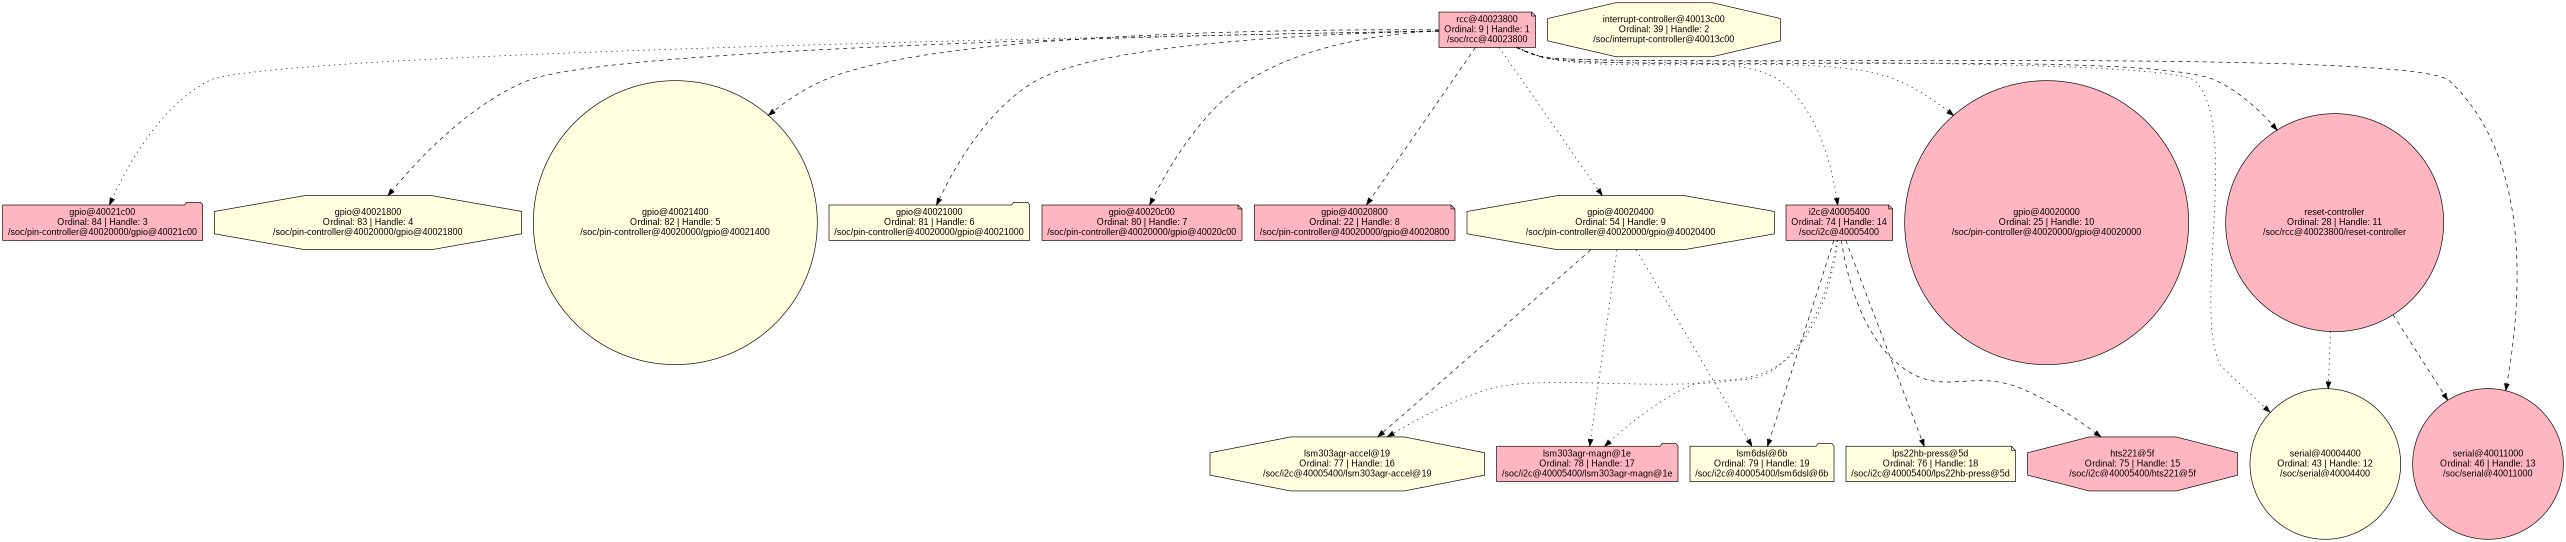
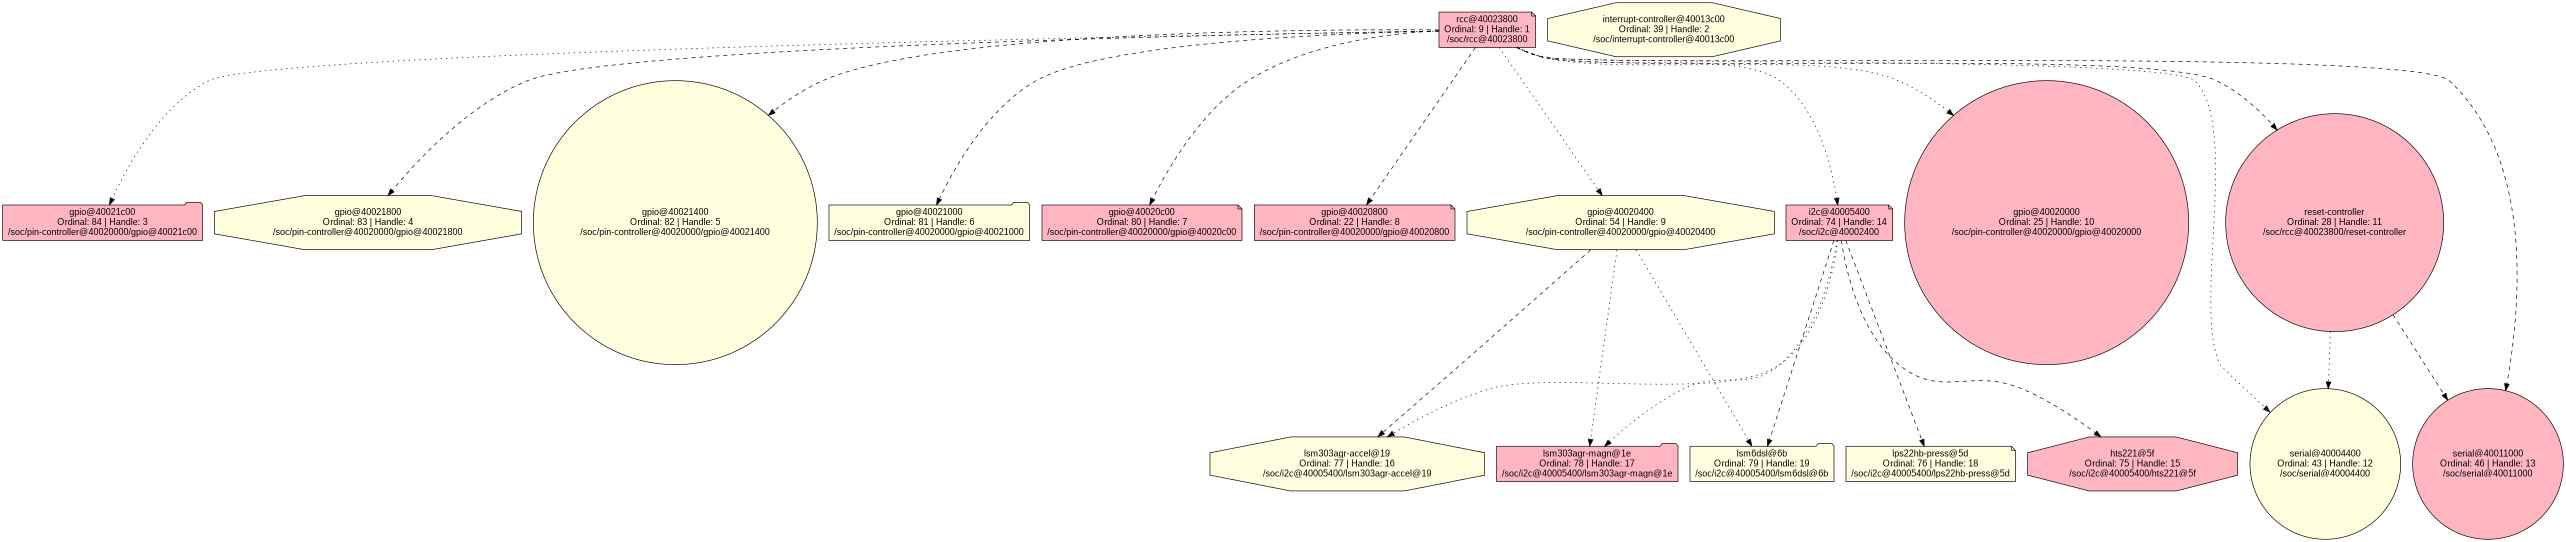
node "i2c@40005400 Ordinal: 74 | Handle: 14 /soc/i2c@40005400": label "i2c@40005400 Ordinal: 74 | Handle: 14 /soc/i2c@40005400" -> "i2c@40005400 Ordinal: 74 | Handle: 14 /soc/i2c@40002400"
